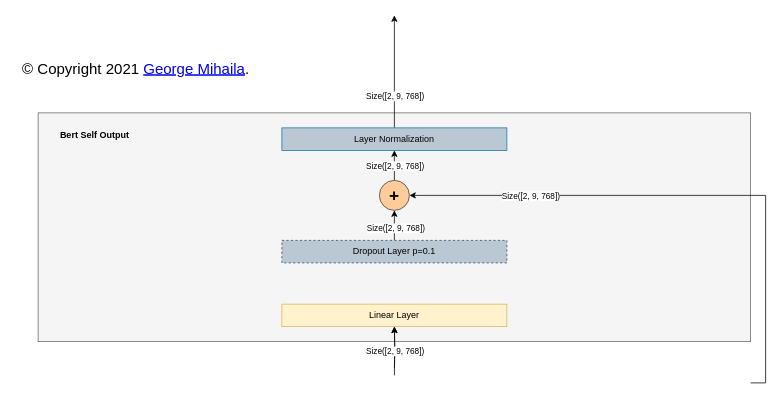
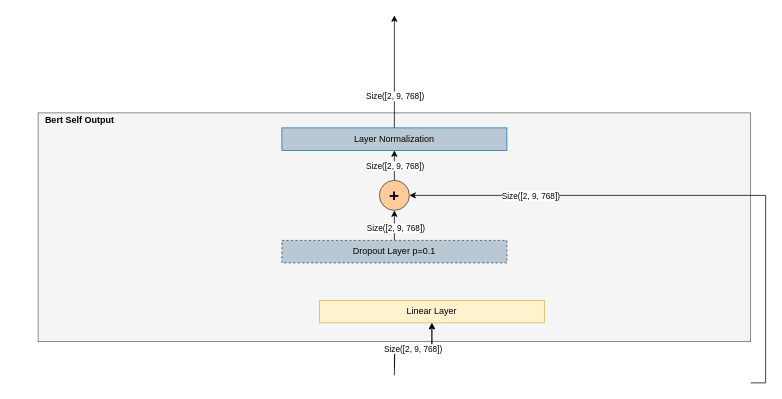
node "© Copyright 2021 George Mihaila.": removed
node "Bert Self Output": moved (94, 135) -> (79, 120)
node "Linear Layer": moved (394, 315) -> (432, 312)
